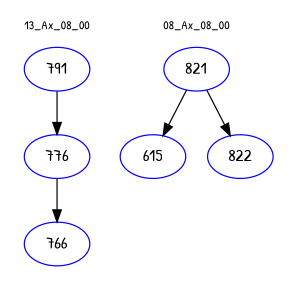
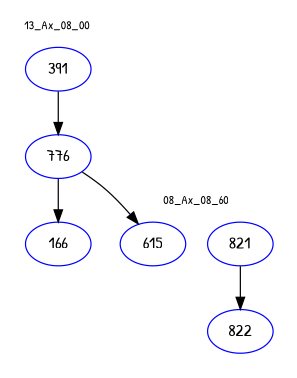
cluster "08_Ax_08_00": label "08_Ax_08_00" -> "08_Ax_08_60"
node "791": label "791" -> "391"
edge "821" -> "615": now "776" -> "615"
node "766": label "766" -> "166"
